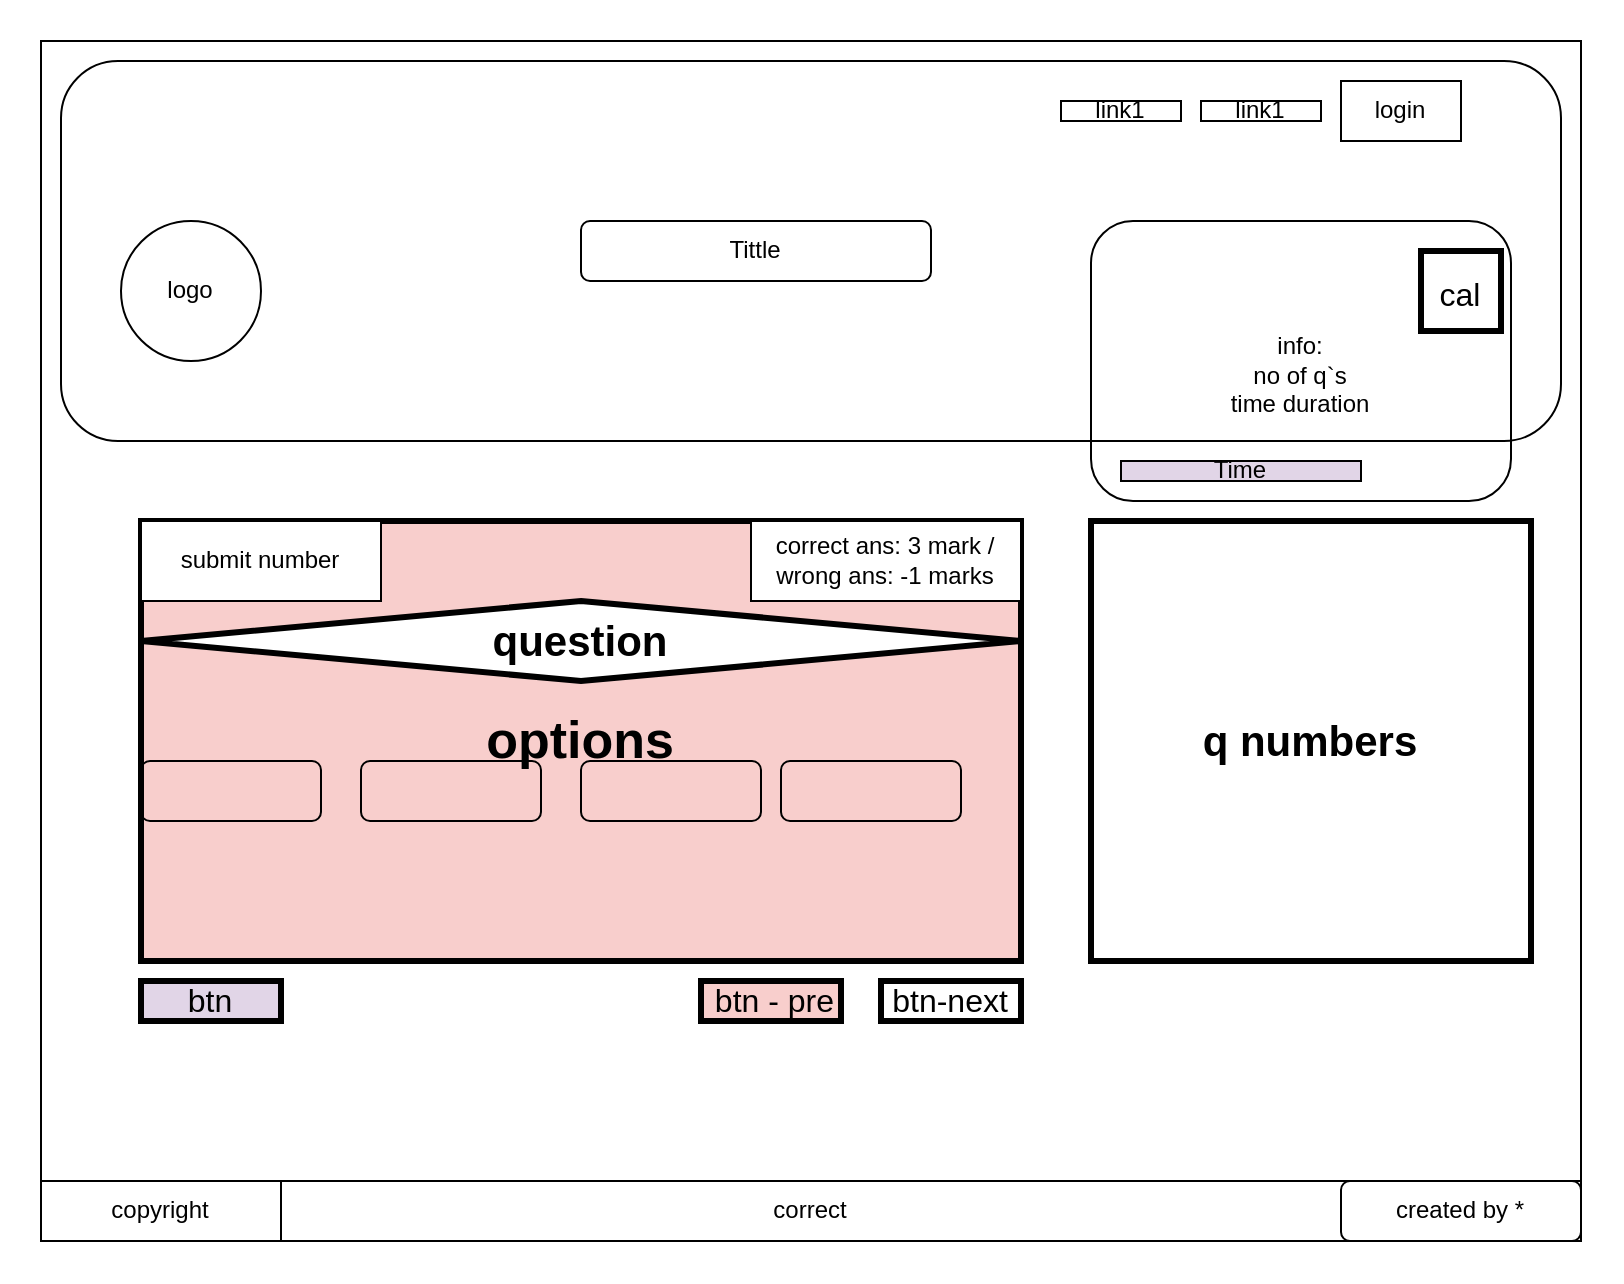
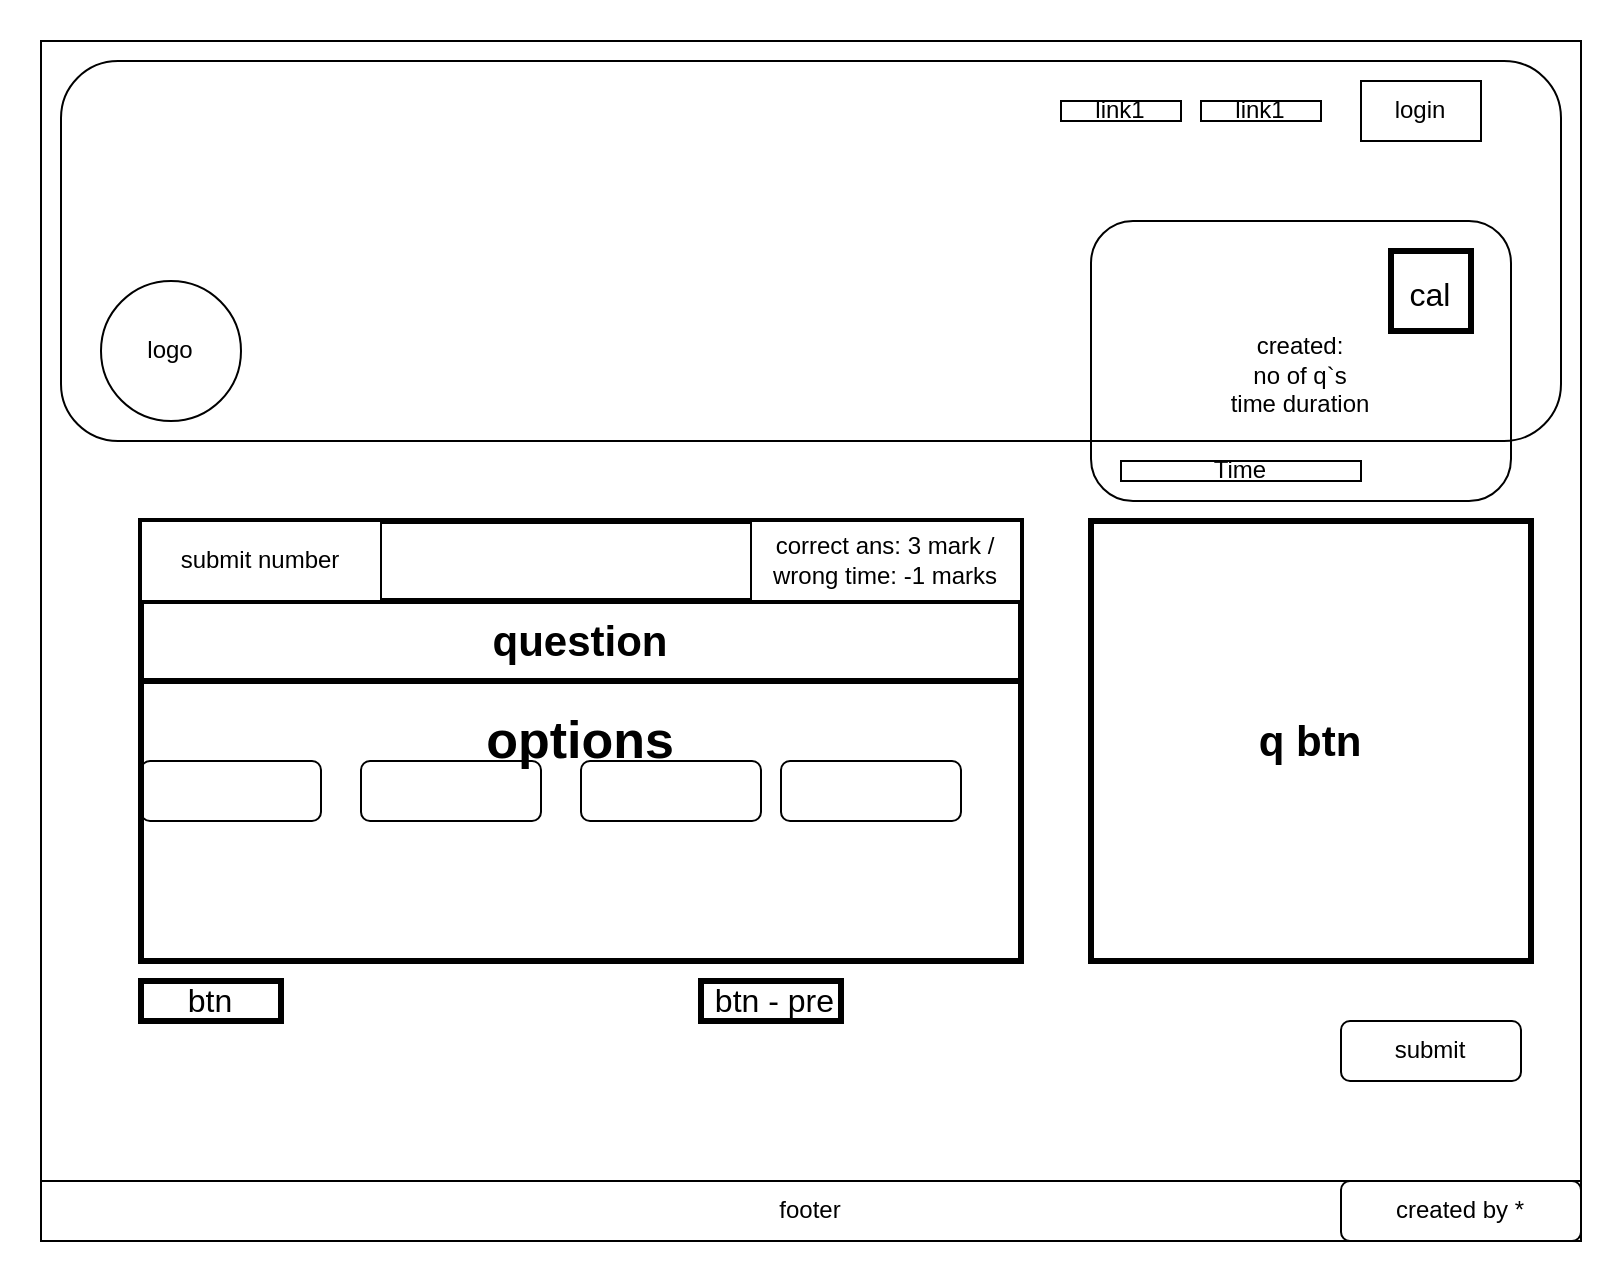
node "login": moved (1401, 111) -> (1421, 111)
node "Tittle": removed
node "logo": moved (191, 291) -> (171, 351)
node "cal": moved (1461, 291) -> (1431, 291)
node "info: no of q`s time duration": label "info: no of q`s time duration" -> "created: no of q`s time duration"
node "Time": fillcolor #e1d5e7 -> #ffffff
node "correct ans: 3 mark / wrong ans: -1 marks": label "correct ans: 3 mark / wrong ans: -1 marks" -> "correct ans: 3 mark / wrong time: -1 marks"
node "question": shape diamond -> rectangle
node "options": fillcolor #f8cecc -> #ffffff
node "q numbers": label "q numbers" -> "q btn"
node "btn": fillcolor #e1d5e7 -> #ffffff
node "btn - pre": fillcolor #f8cecc -> #ffffff
node "btn-next": removed
node "submit": added
node "copyright": removed
node "correct": label "correct" -> "footer"
